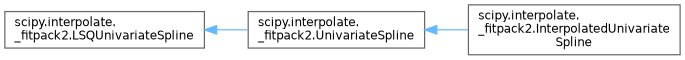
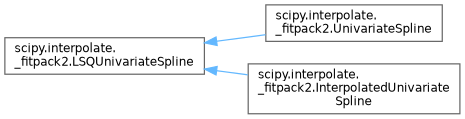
edge "scipy.interpolate. _fitpack2.InterpolatedUnivariate Spline" -> "scipy.interpolate. _fitpack2.UnivariateSpline": now "scipy.interpolate. _fitpack2.InterpolatedUnivariate Spline" -> "scipy.interpolate. _fitpack2.LSQUnivariateSpline"
